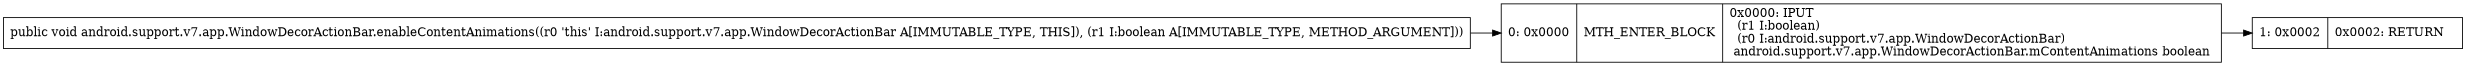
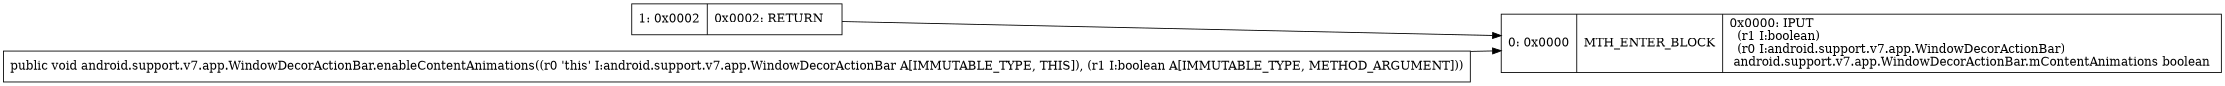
edge "0: 0x0000" -> "1: 0x0002": reversed
